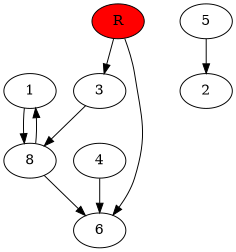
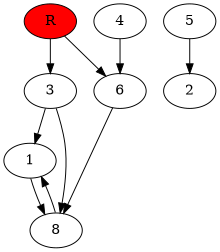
edge "3" -> "1": added
edge "8" -> "6": reversed
